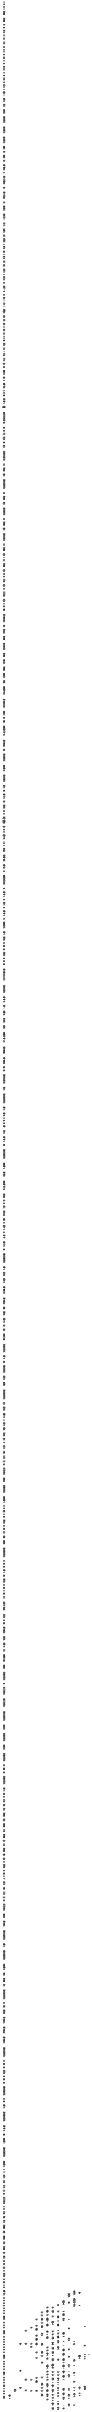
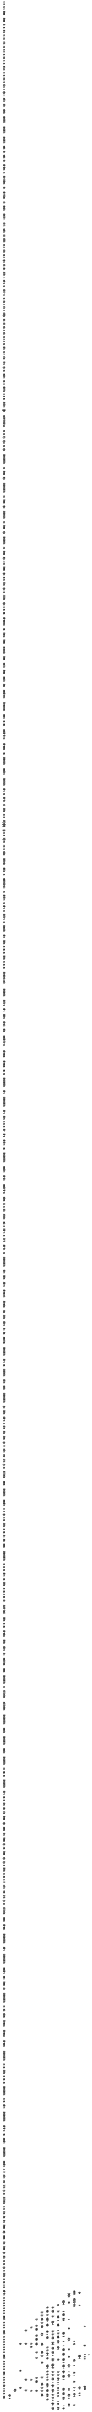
node "# 0x2913 JUMPDEST PUSHX Data ADD PUSHX Data JUMP": added
node "# 0x911 JUMPDEST PUSHX Data PUSHX Data PUSHX Data JUMP": removed
